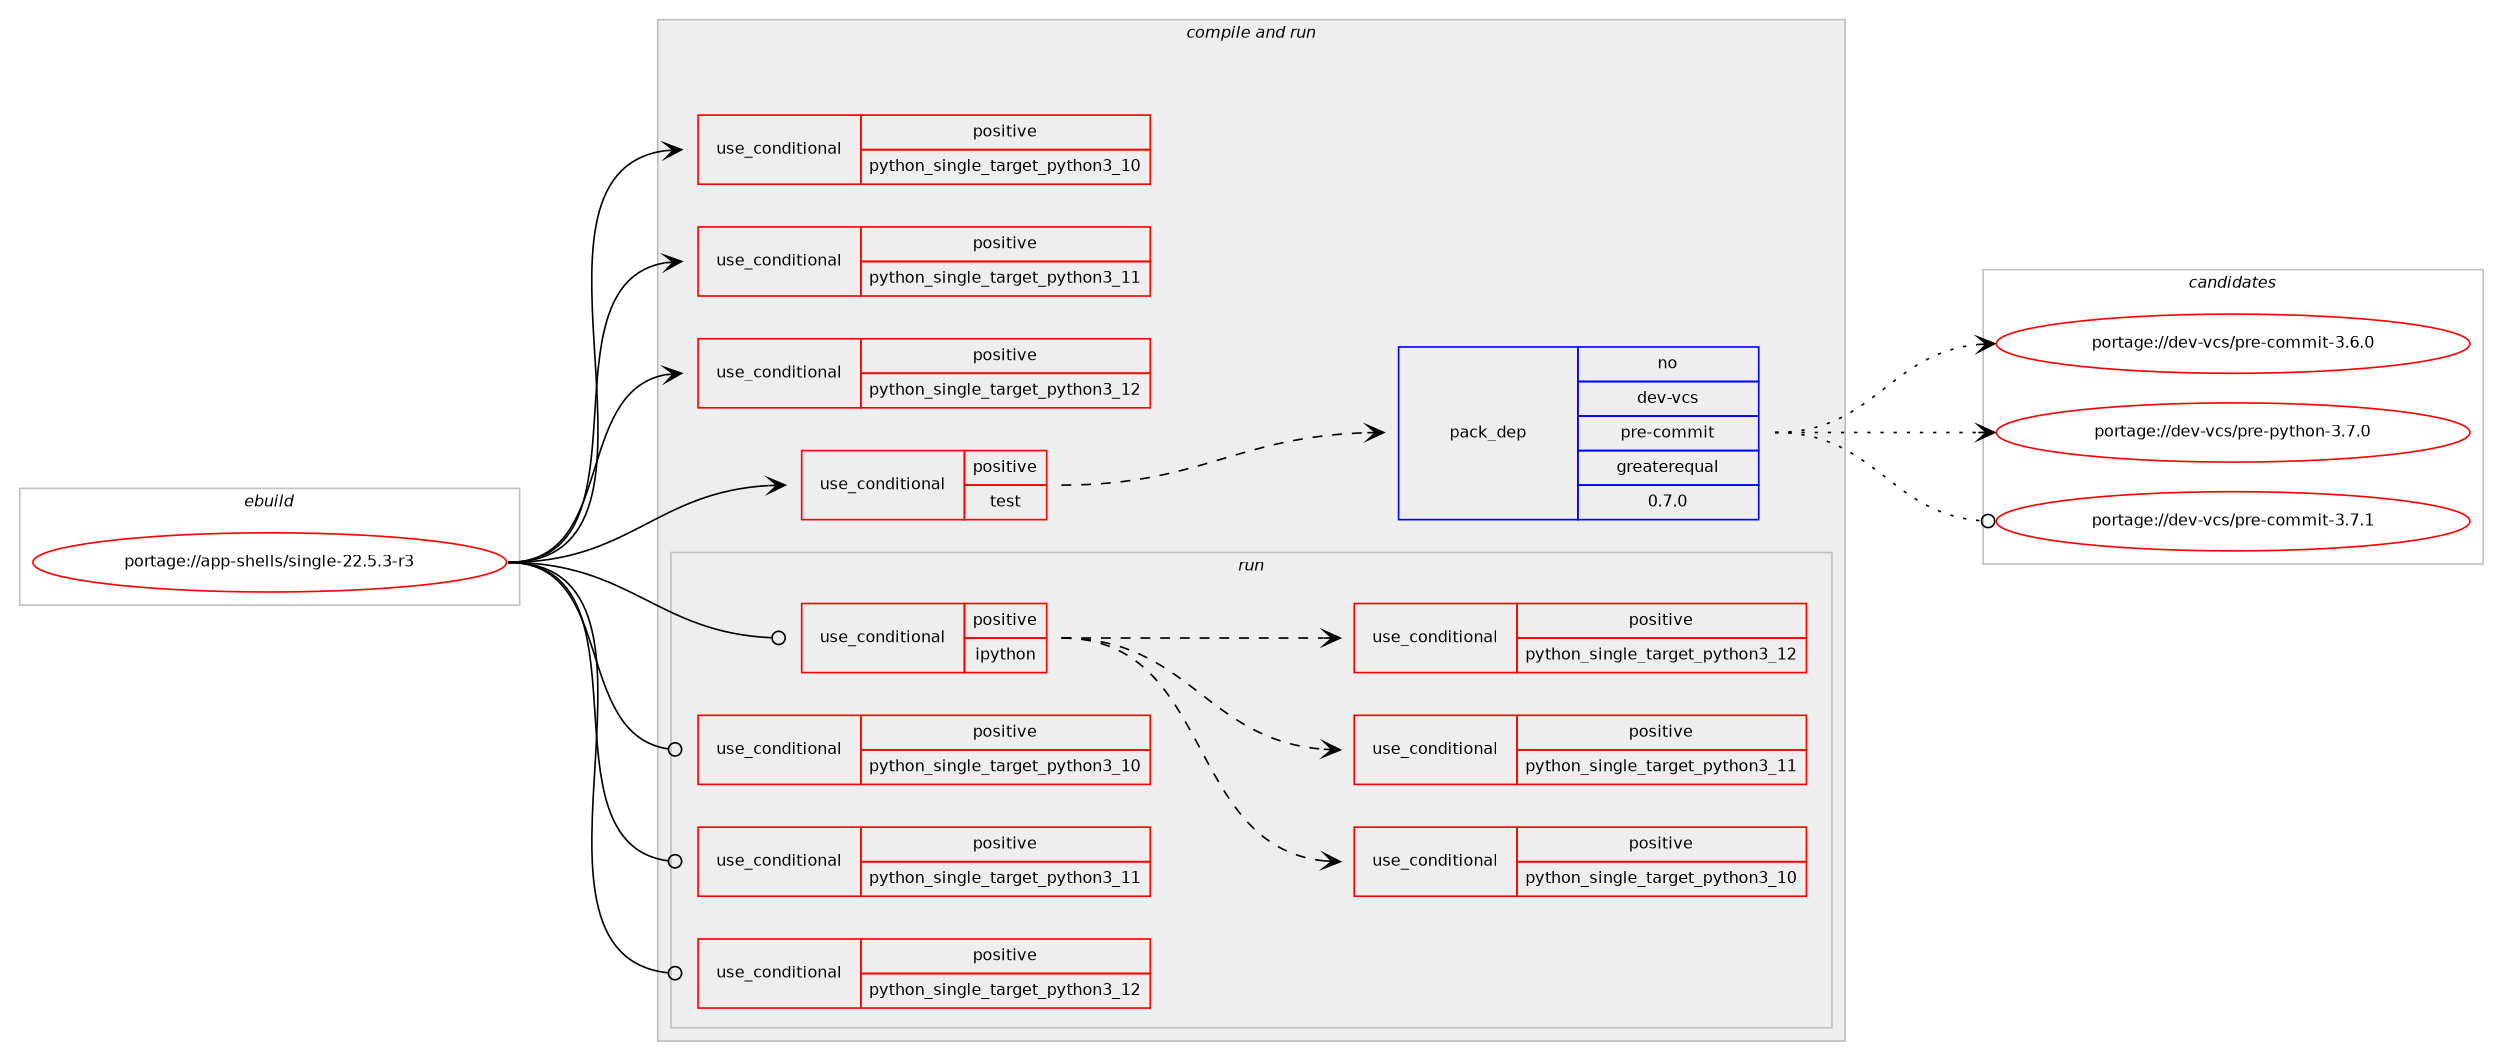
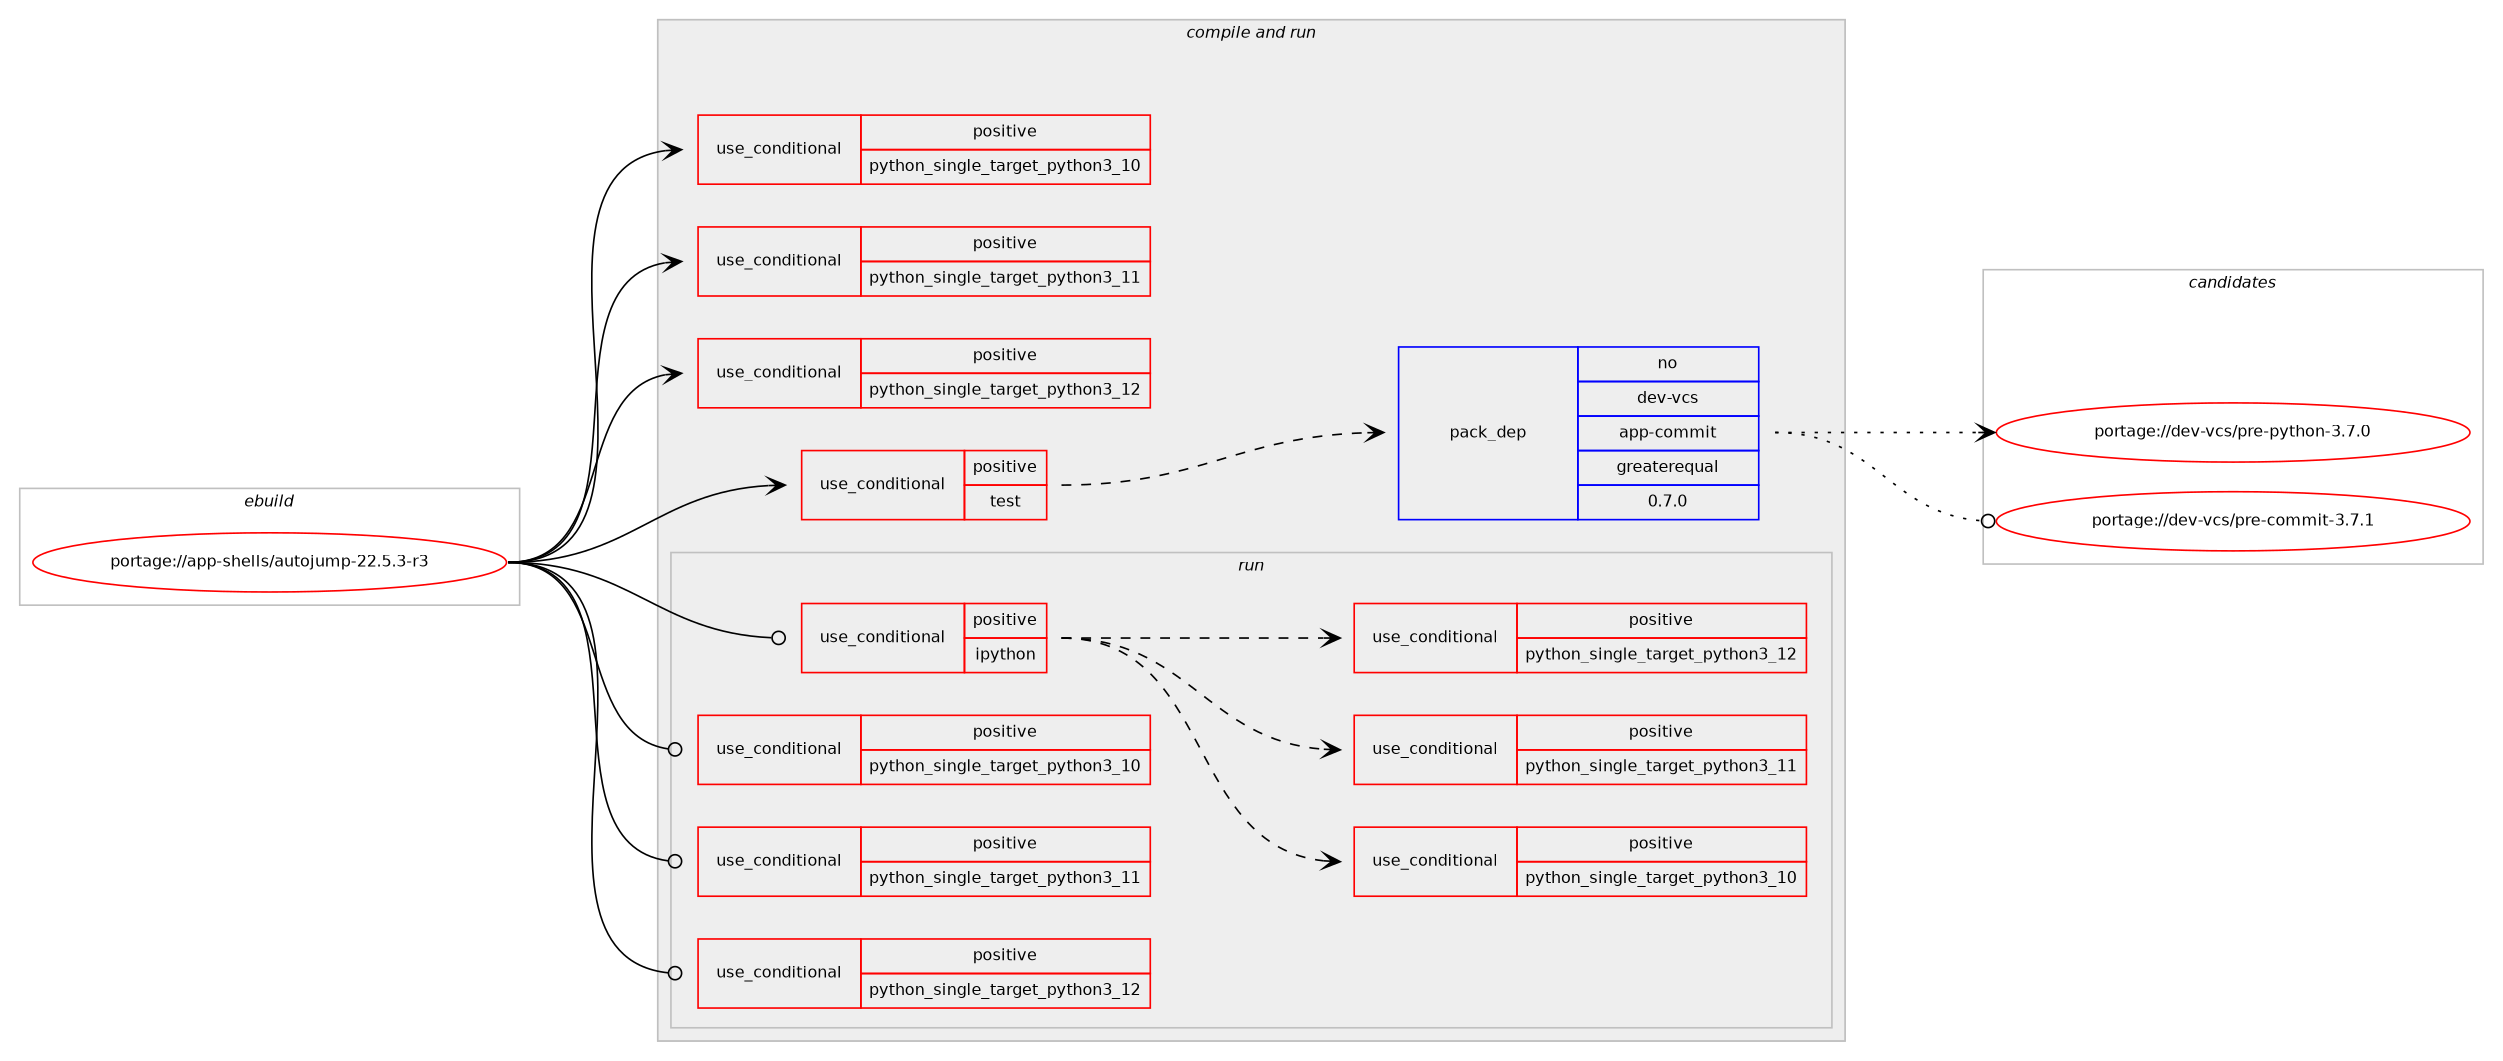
node "portage://dev-vcs/pre-commit-3.6.0": removed
node "pack_dep": text "pre-commit" -> "app-commit"
node "portage://app-shells/single-22.5.3-r3": label "portage://app-shells/single-22.5.3-r3" -> "portage://app-shells/autojump-22.5.3-r3"
